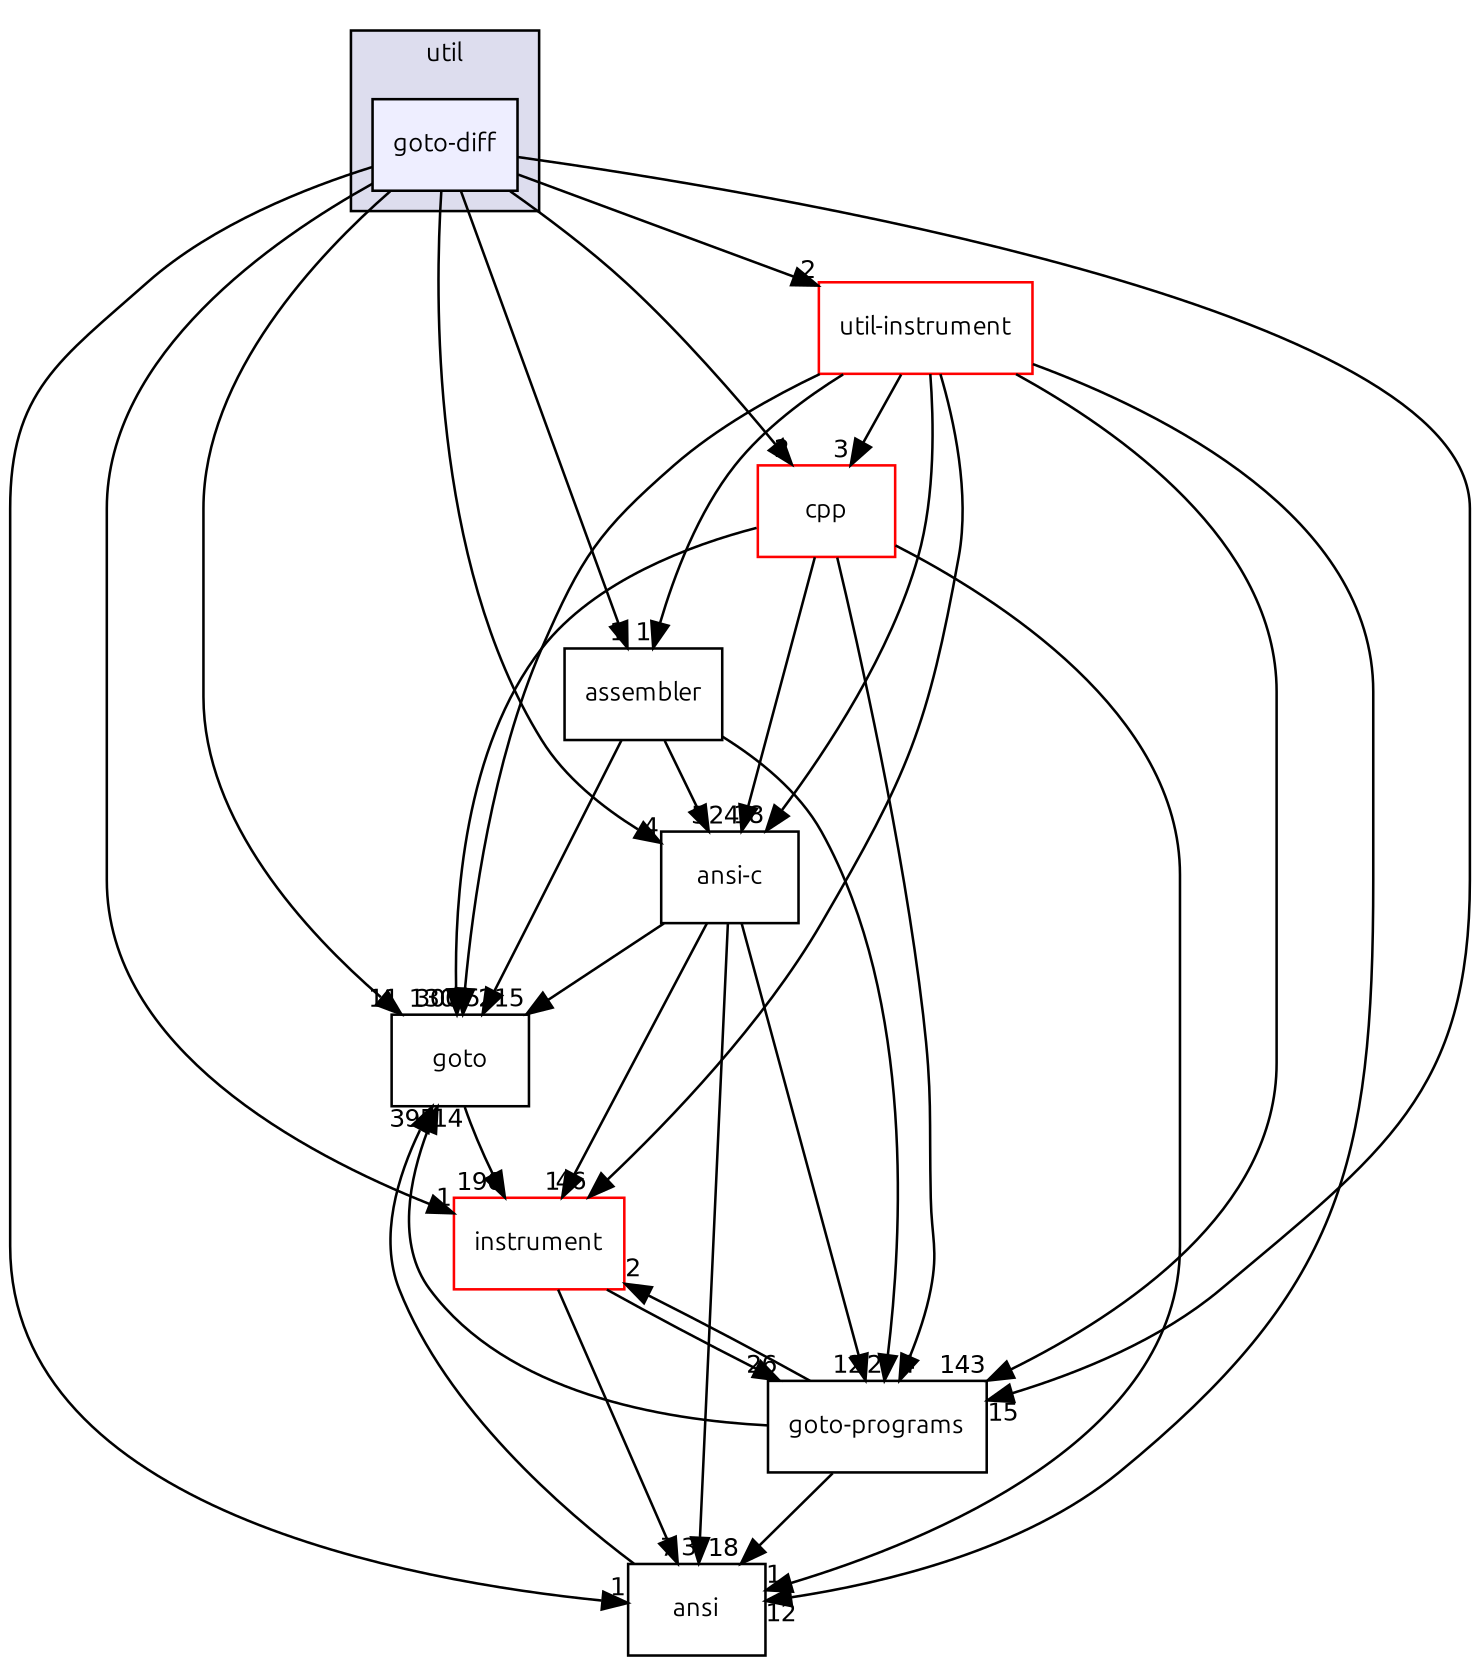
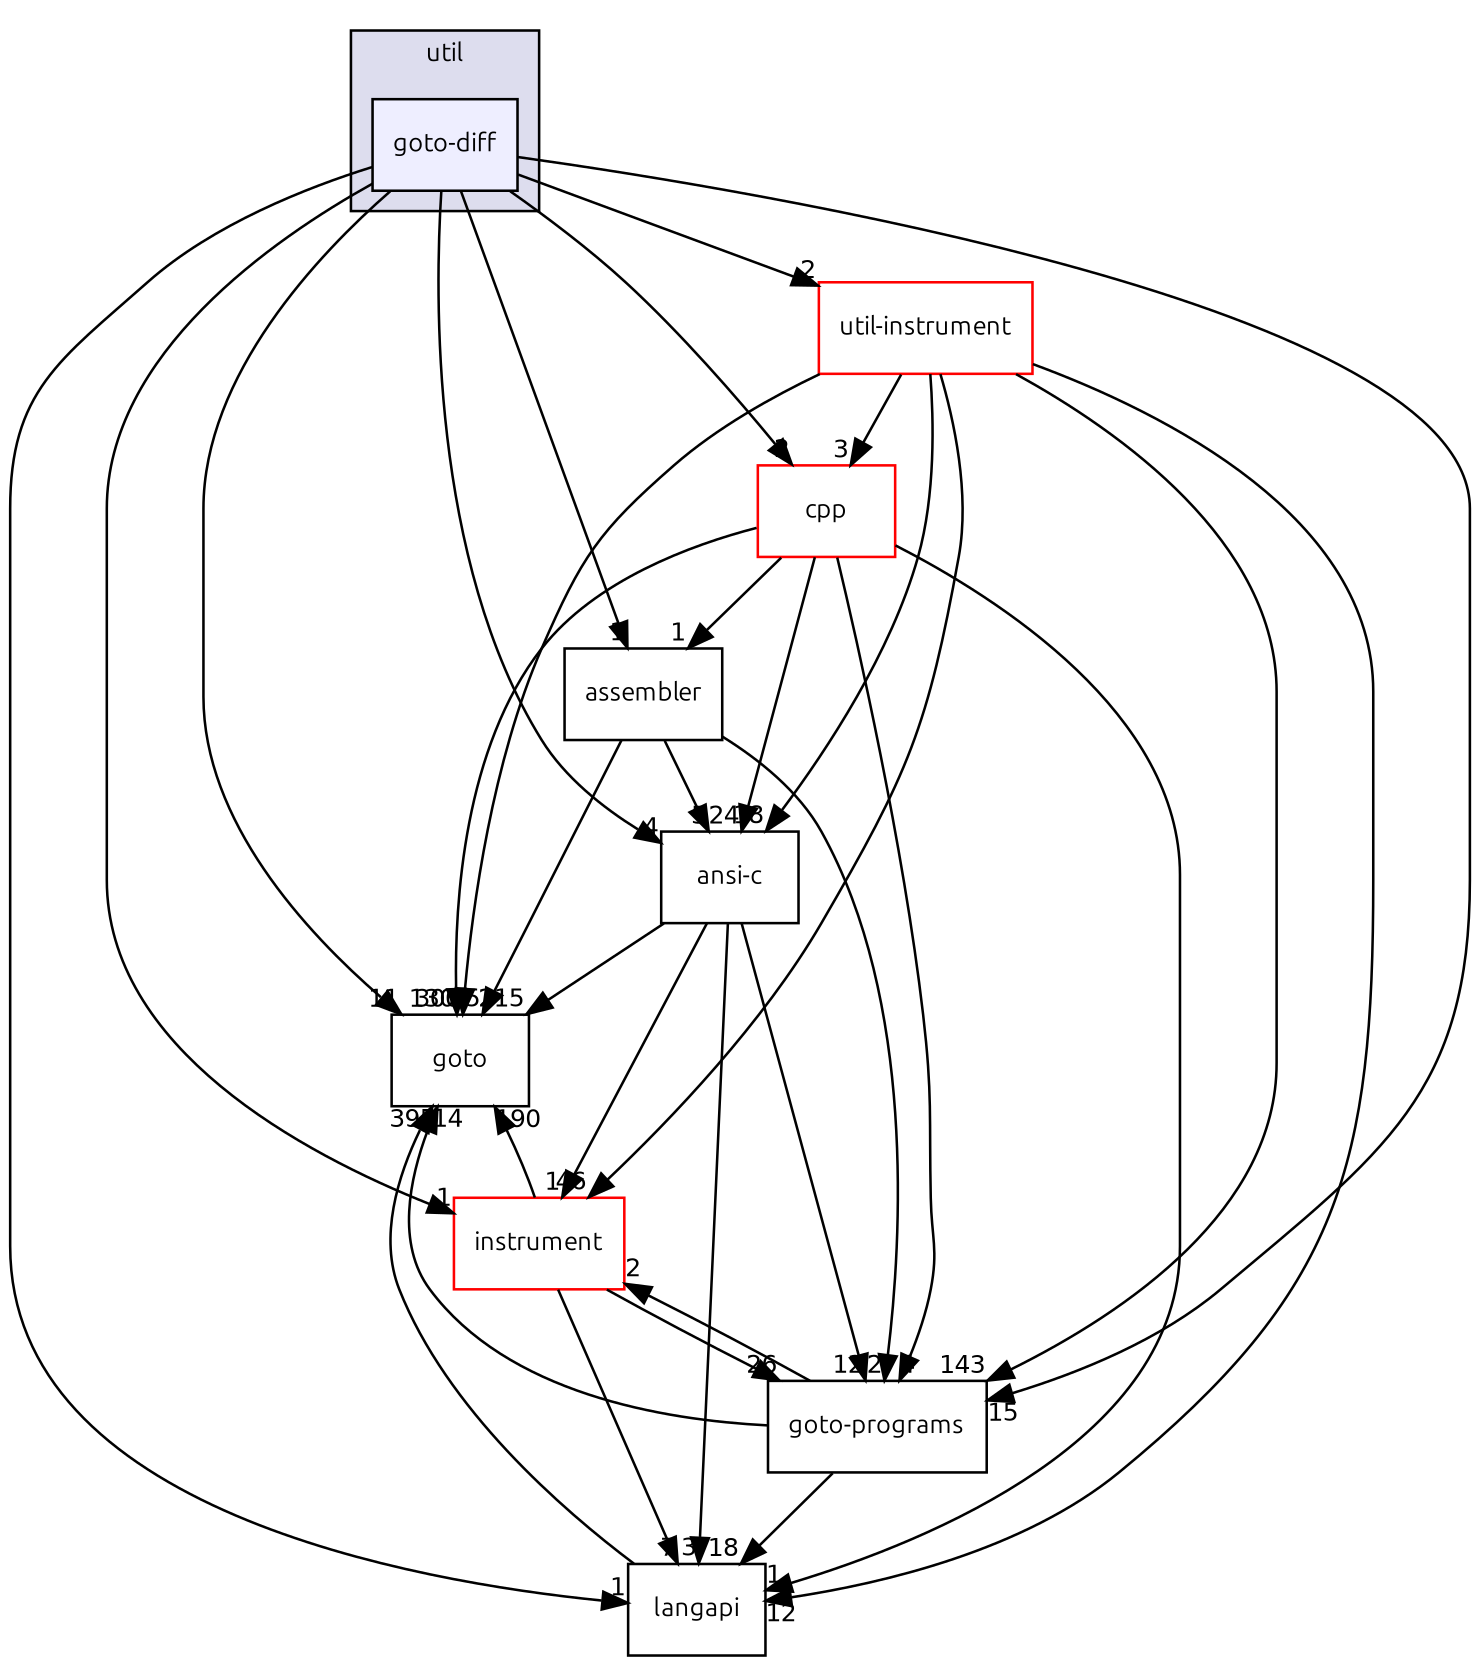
edge "util-instrument" -> "assembler": now "cpp" -> "assembler"
edge "goto" -> "instrument": reversed
node "ansi": label "ansi" -> "langapi"
